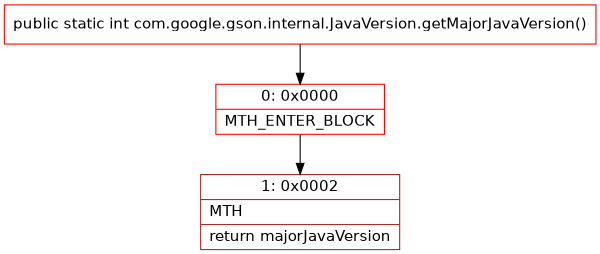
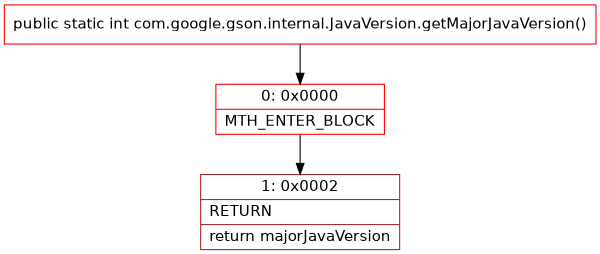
node "1: 0x0002": text "MTH" -> "RETURN"
